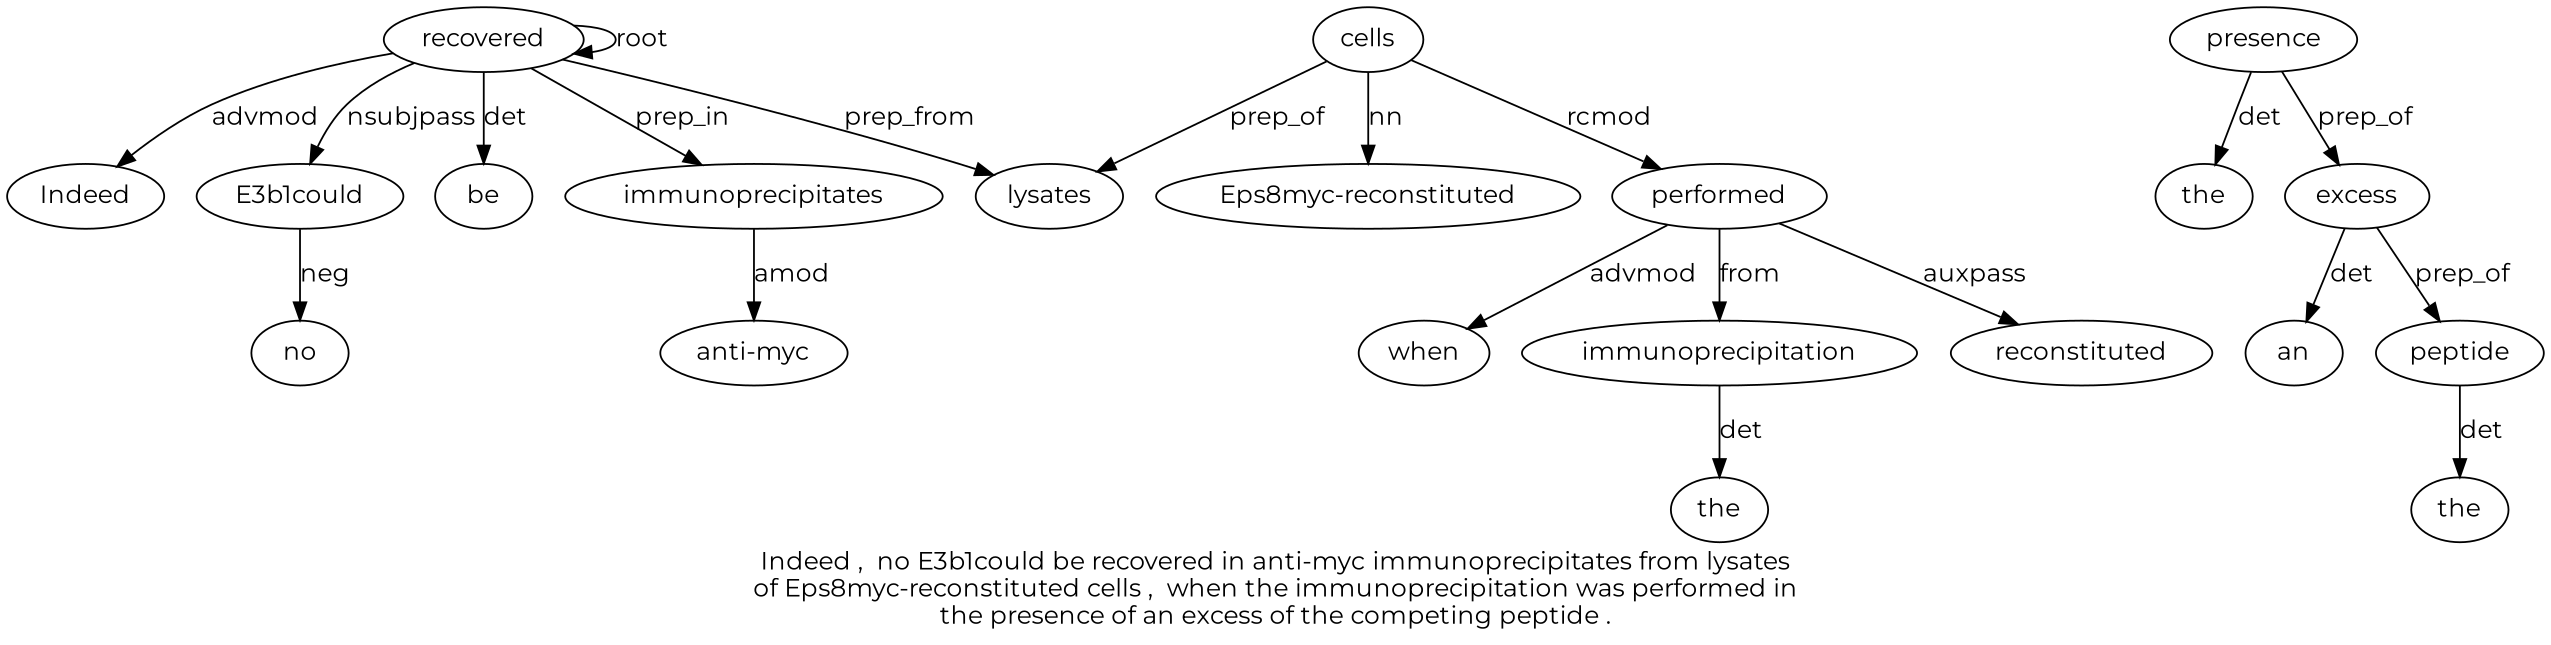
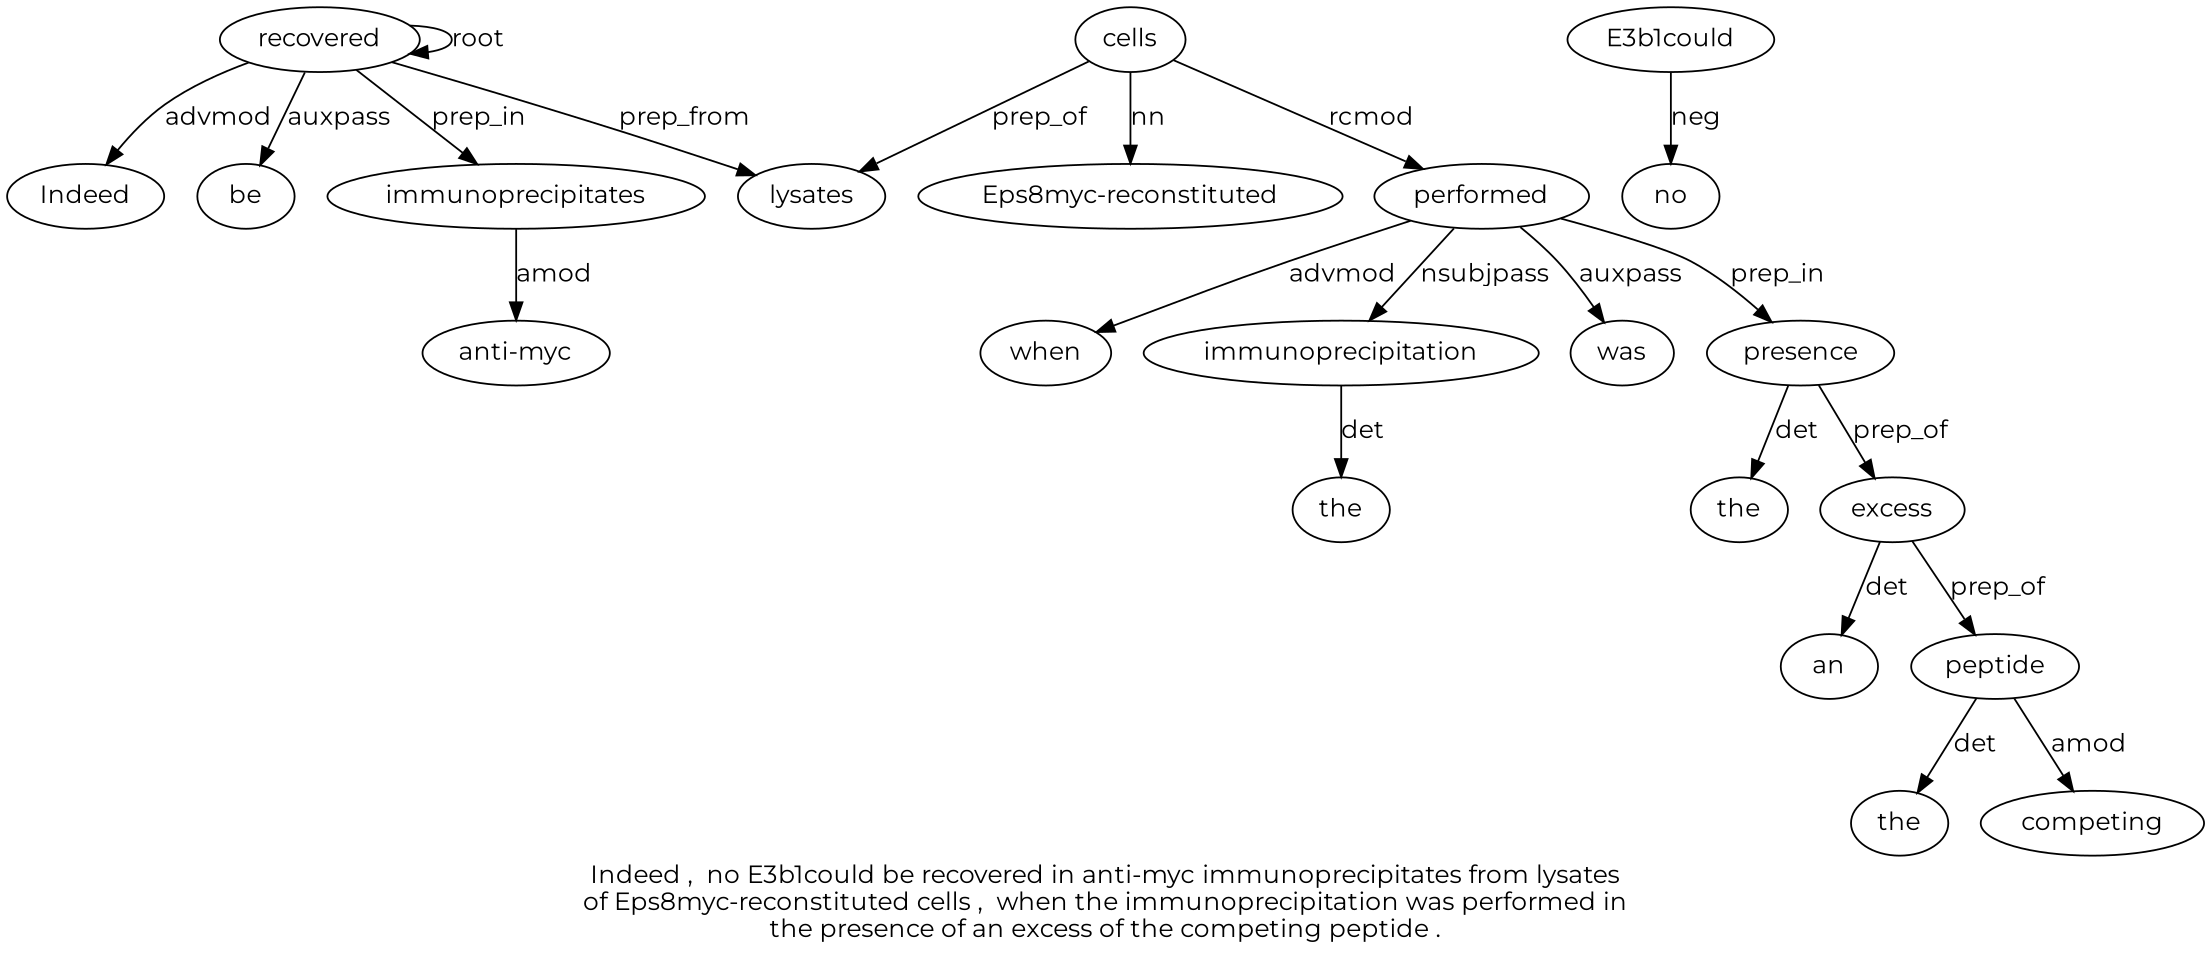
edge "recovered" -> "E3b1could": removed, label "nsubjpass"
edge "recovered" -> "be": label "det" -> "auxpass"
edge "performed" -> "presence": added, label "prep_in"
edge "performed" -> "immunoprecipitation": label "from" -> "nsubjpass"
node "reconstituted": label "reconstituted" -> "was"
node "competing": added
